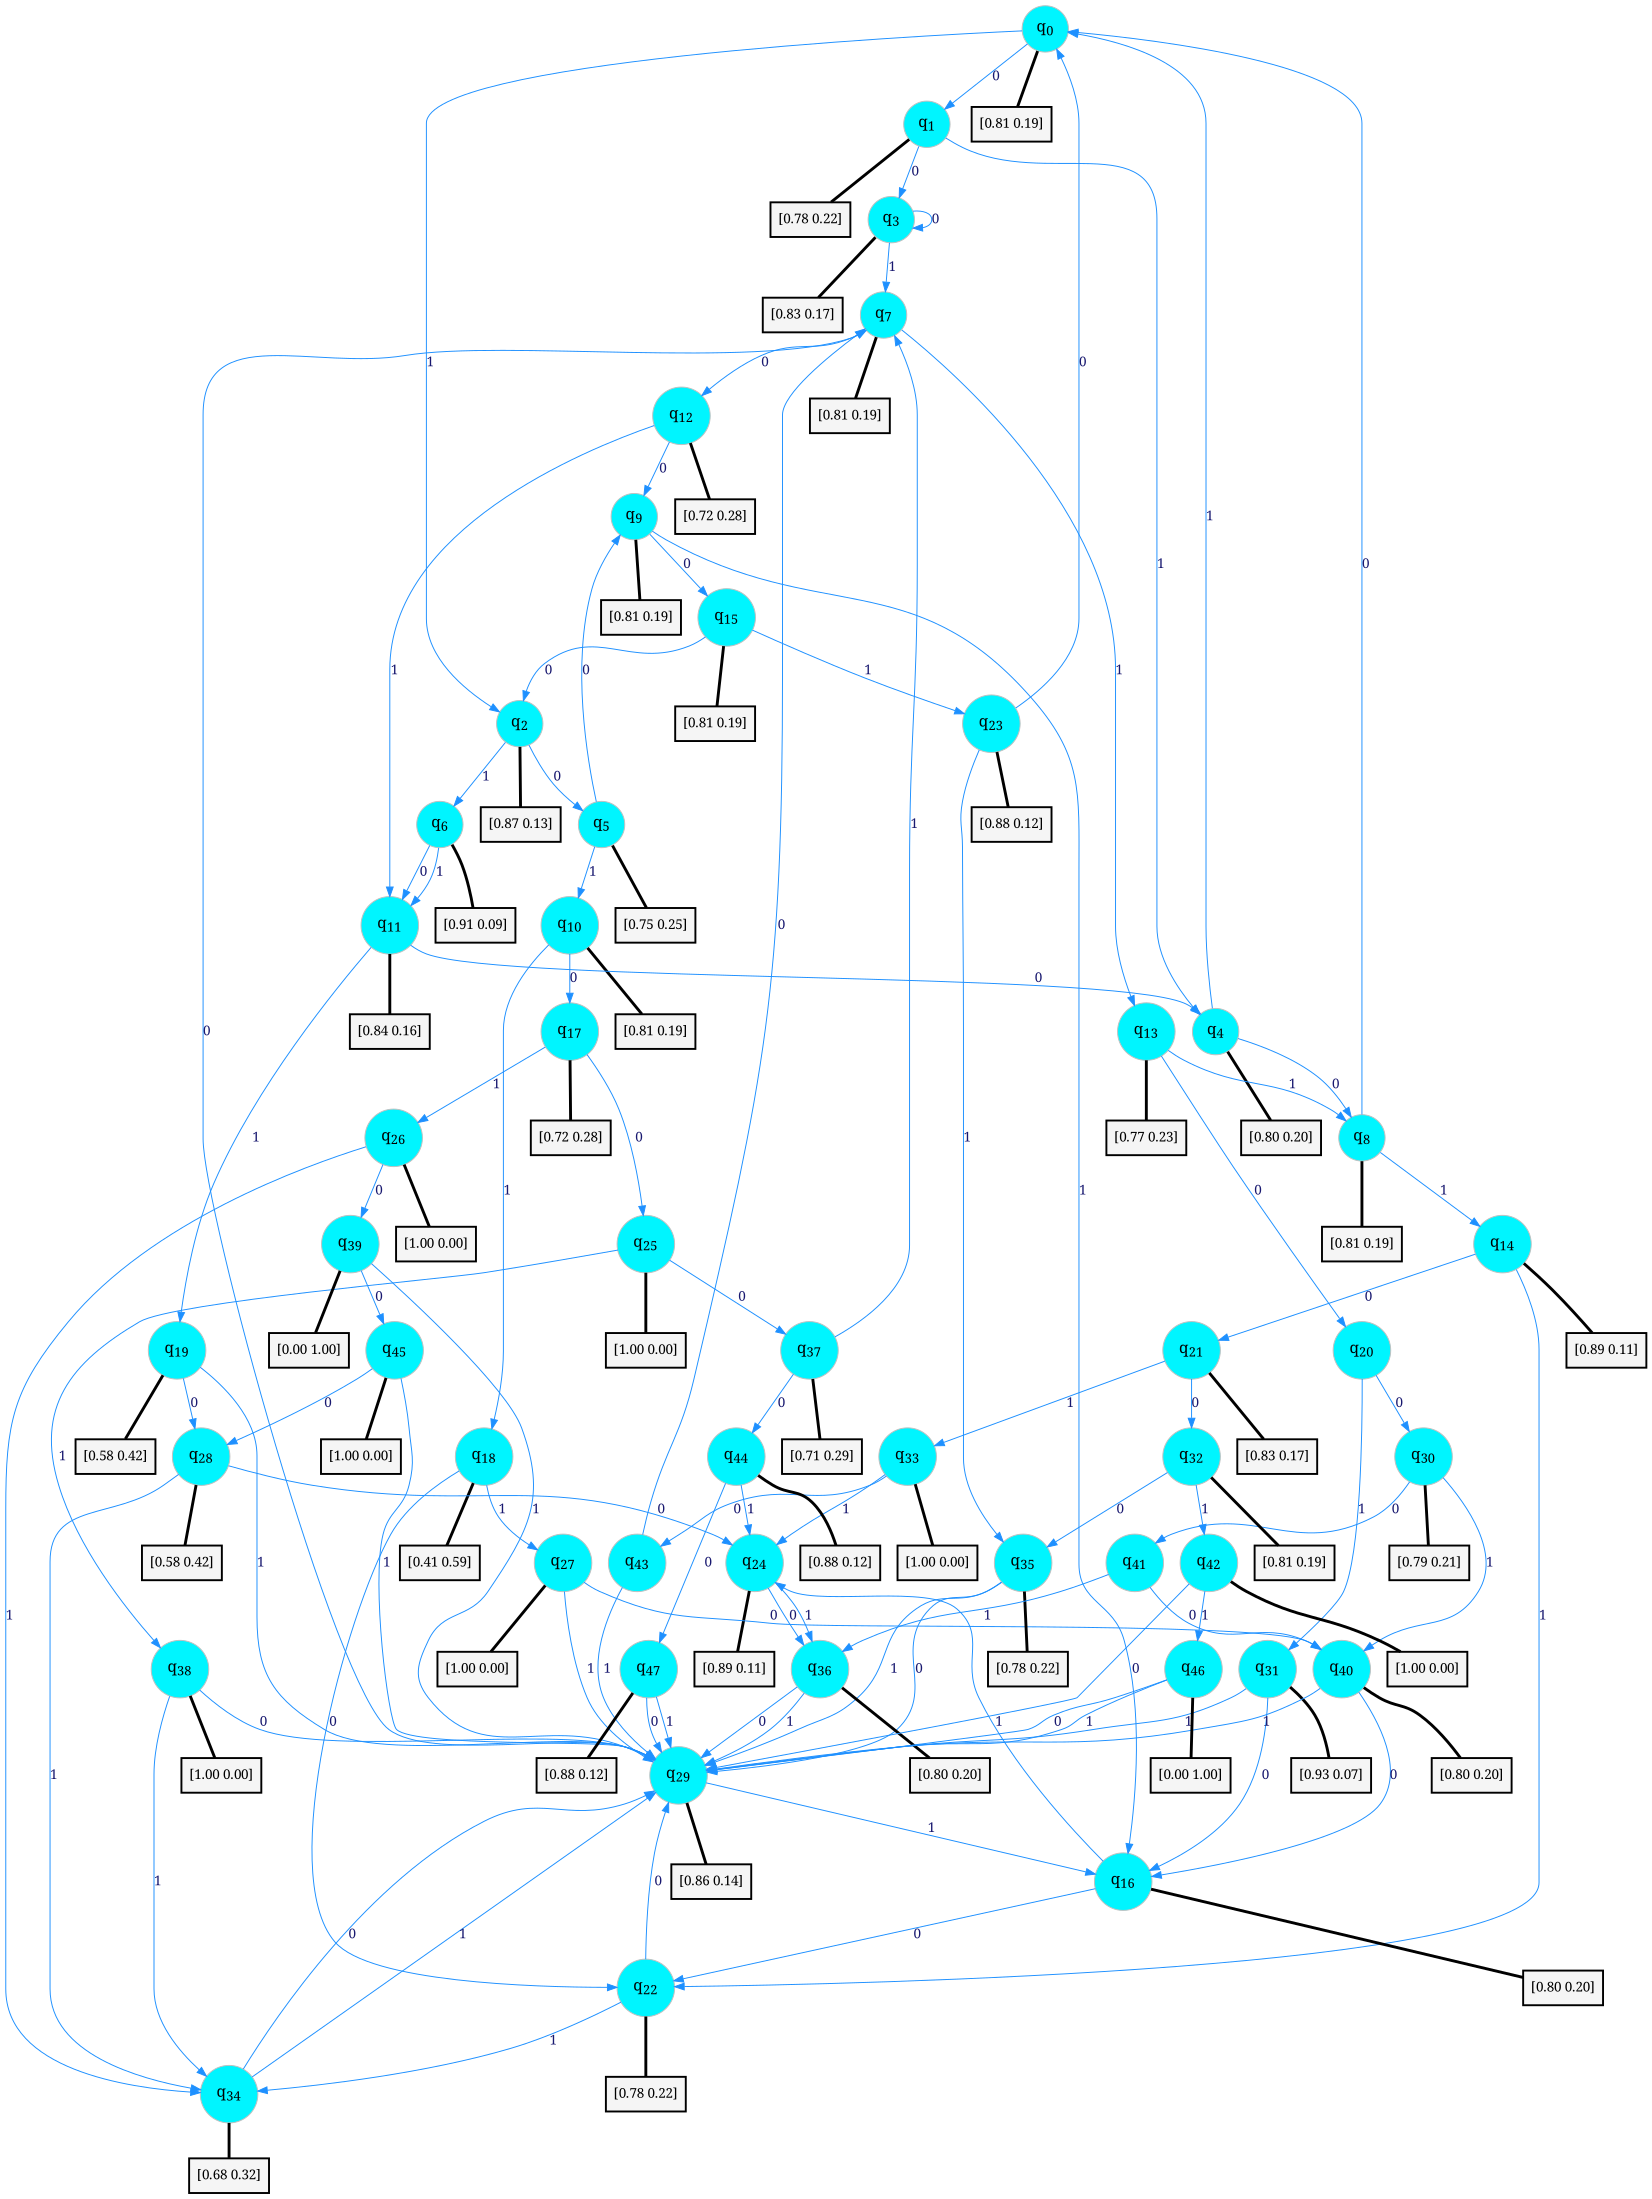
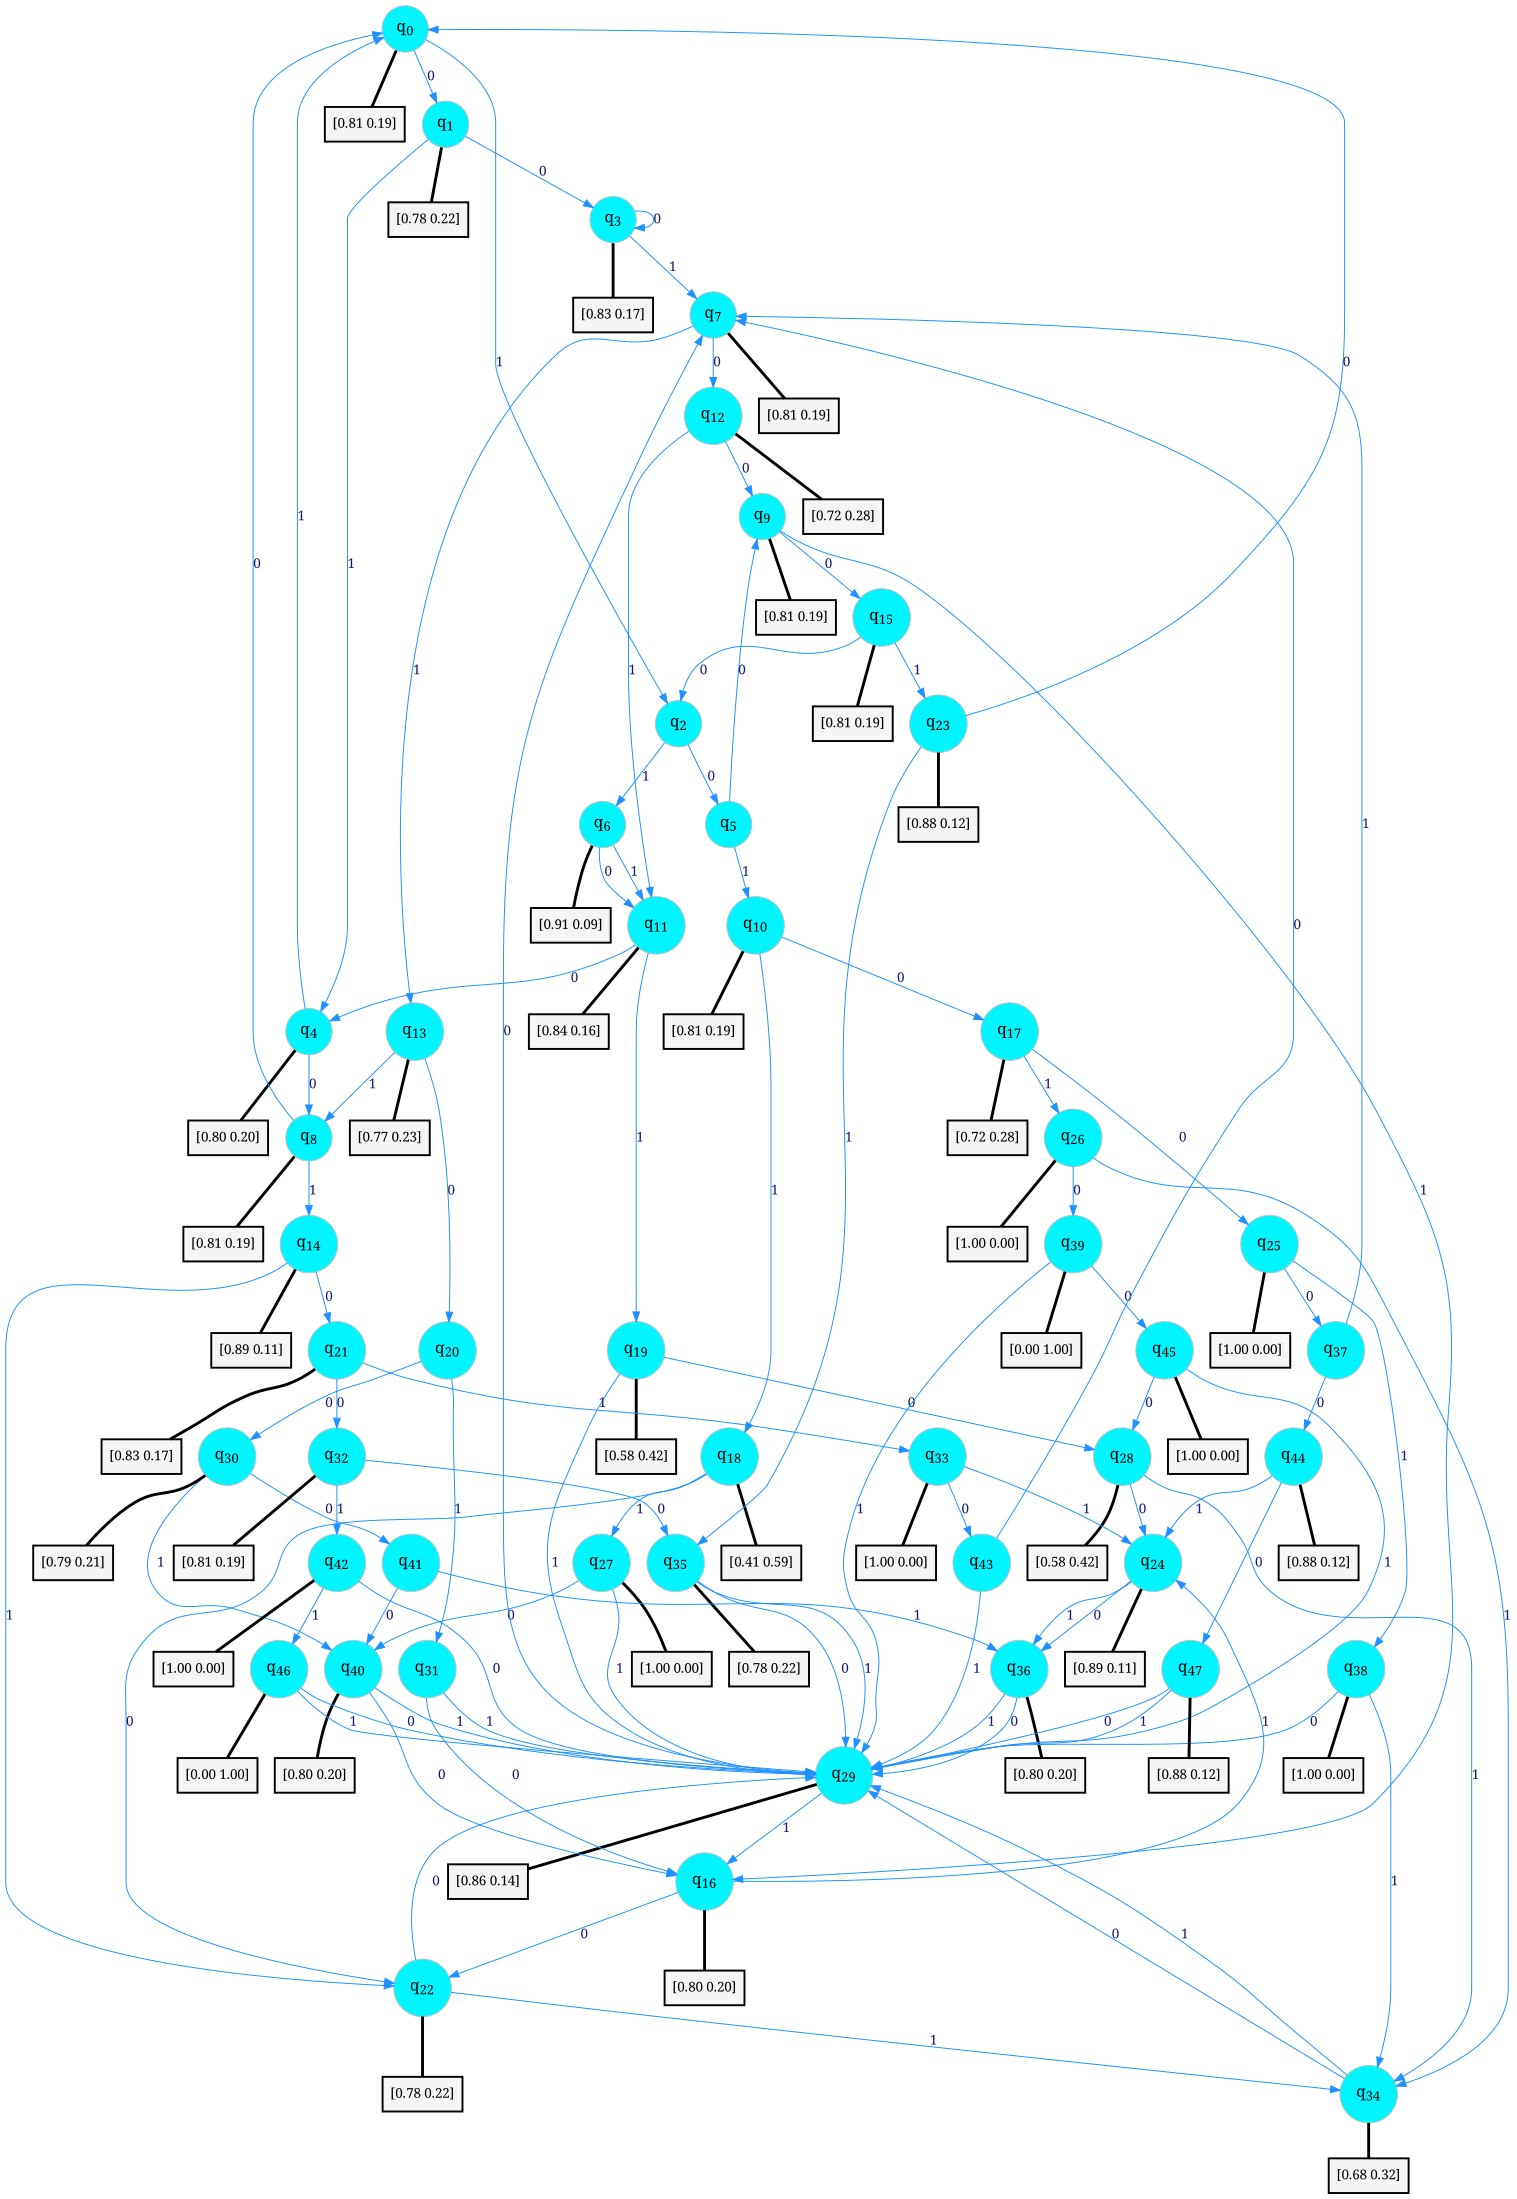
node "[0.87 0.13]": removed
node "[0.75 0.25]": removed
node "[0.71 0.29]": removed
node "[0.93 0.07]": removed
